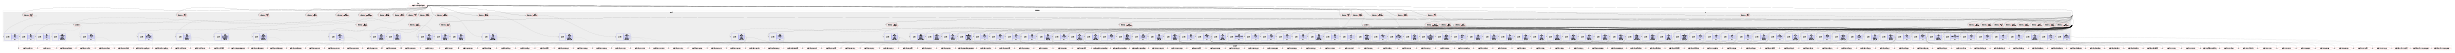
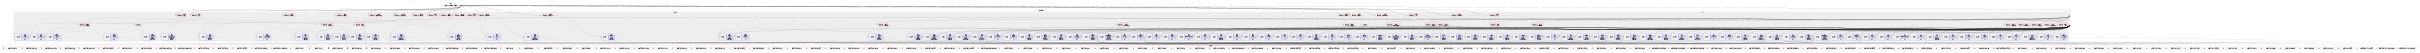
node "portage://media-libs/harfbuzz-8.5.0": removed
